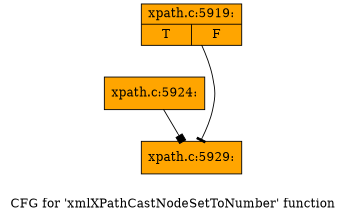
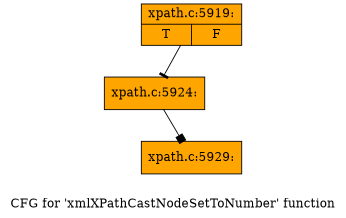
edge "xpath.c:5919:" -> "xpath.c:5929:": now "xpath.c:5919:" -> "xpath.c:5924:"
